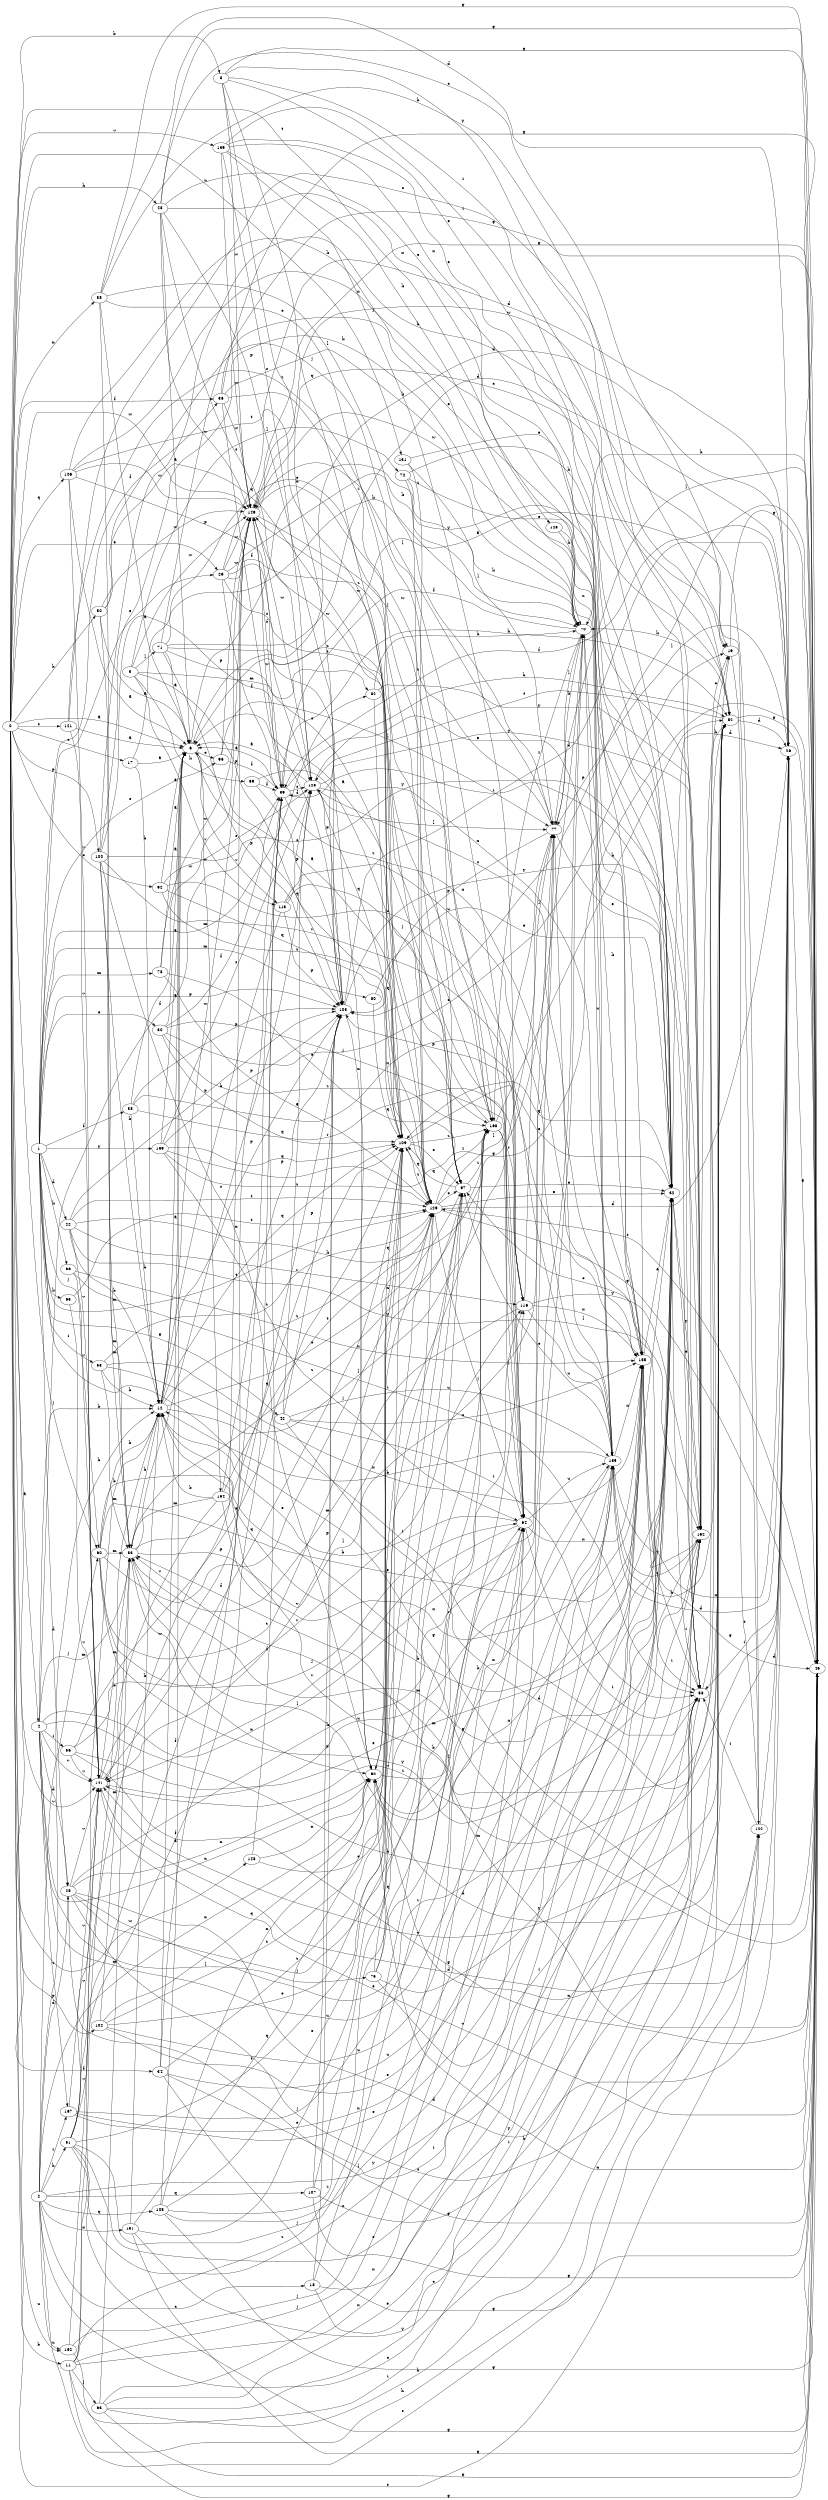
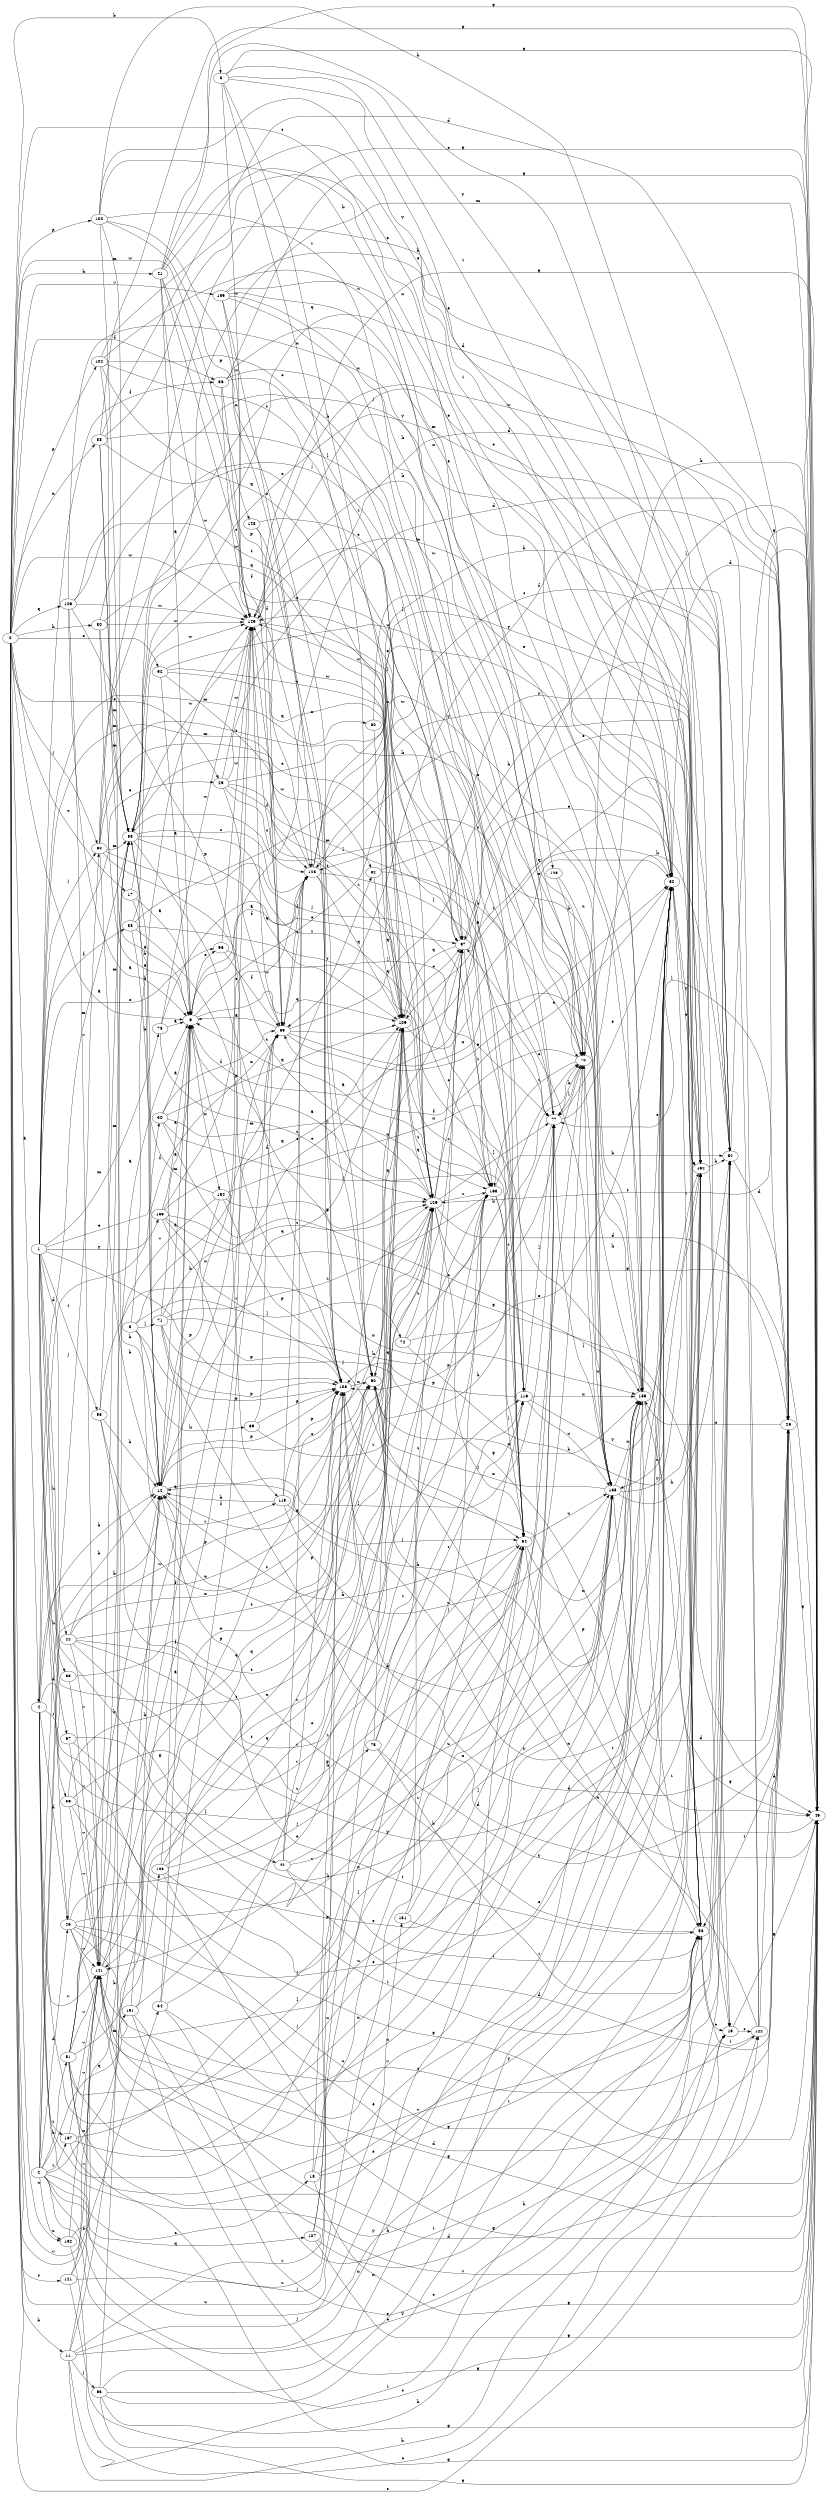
node "48": label "48" -> "41"
node "66": label "66" -> "67"
edge "34" -> "46": now "18" -> "46"
